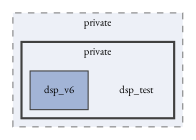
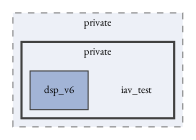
node "dsp_test": label "dsp_test" -> "iav_test"
